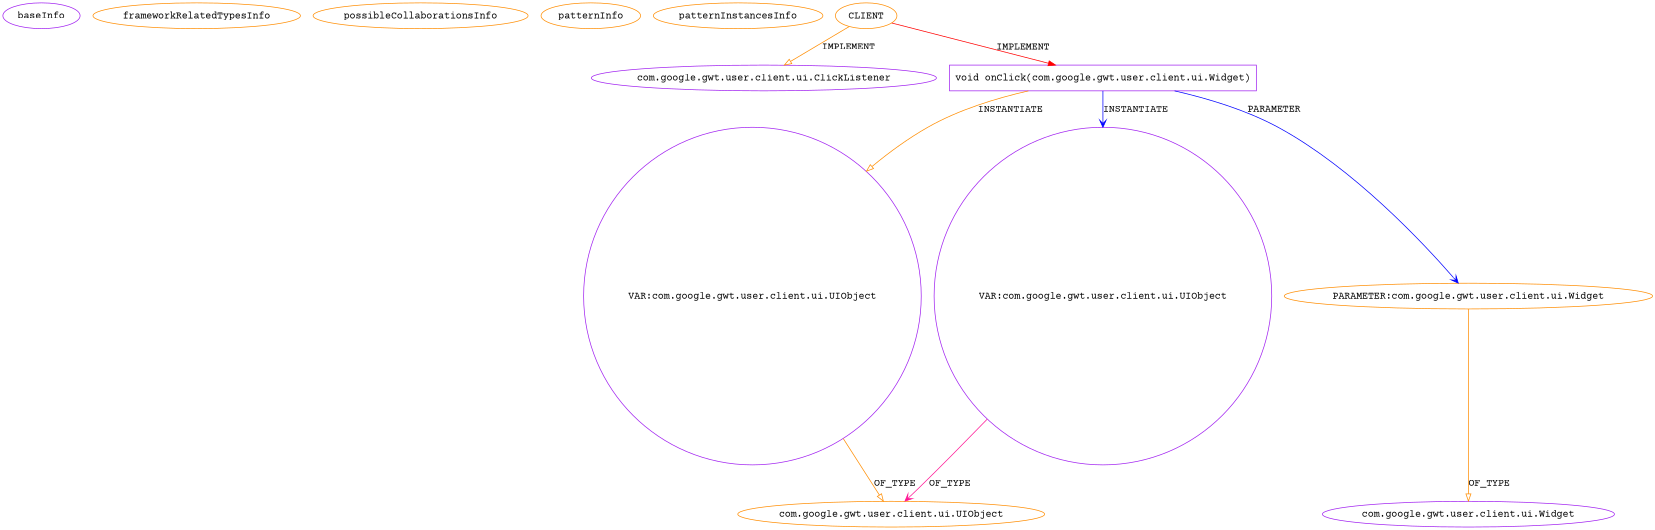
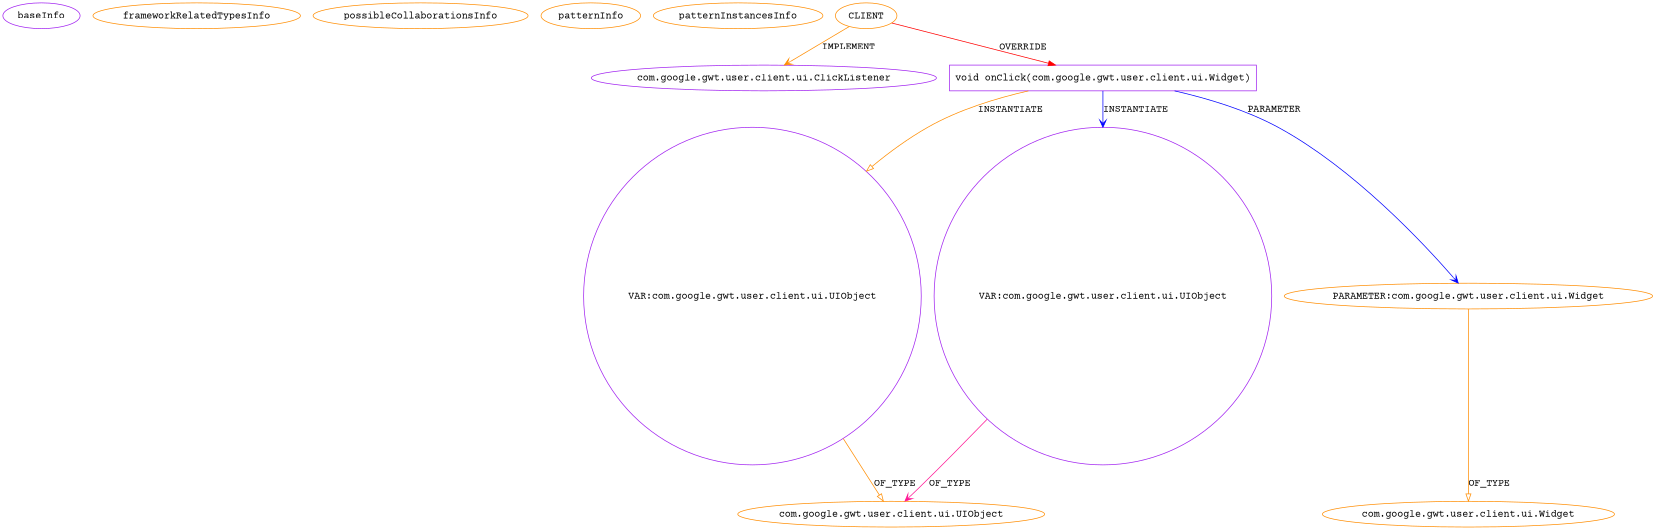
edge "CLIENT" -> "com.google.gwt.user.client.ui.ClickListener": arrowhead onormal -> vee
edge "CLIENT" -> "void onClick(com.google.gwt.user.client.ui.Widget)": label "IMPLEMENT" -> "OVERRIDE"
node "com.google.gwt.user.client.ui.Widget": color purple -> darkorange
